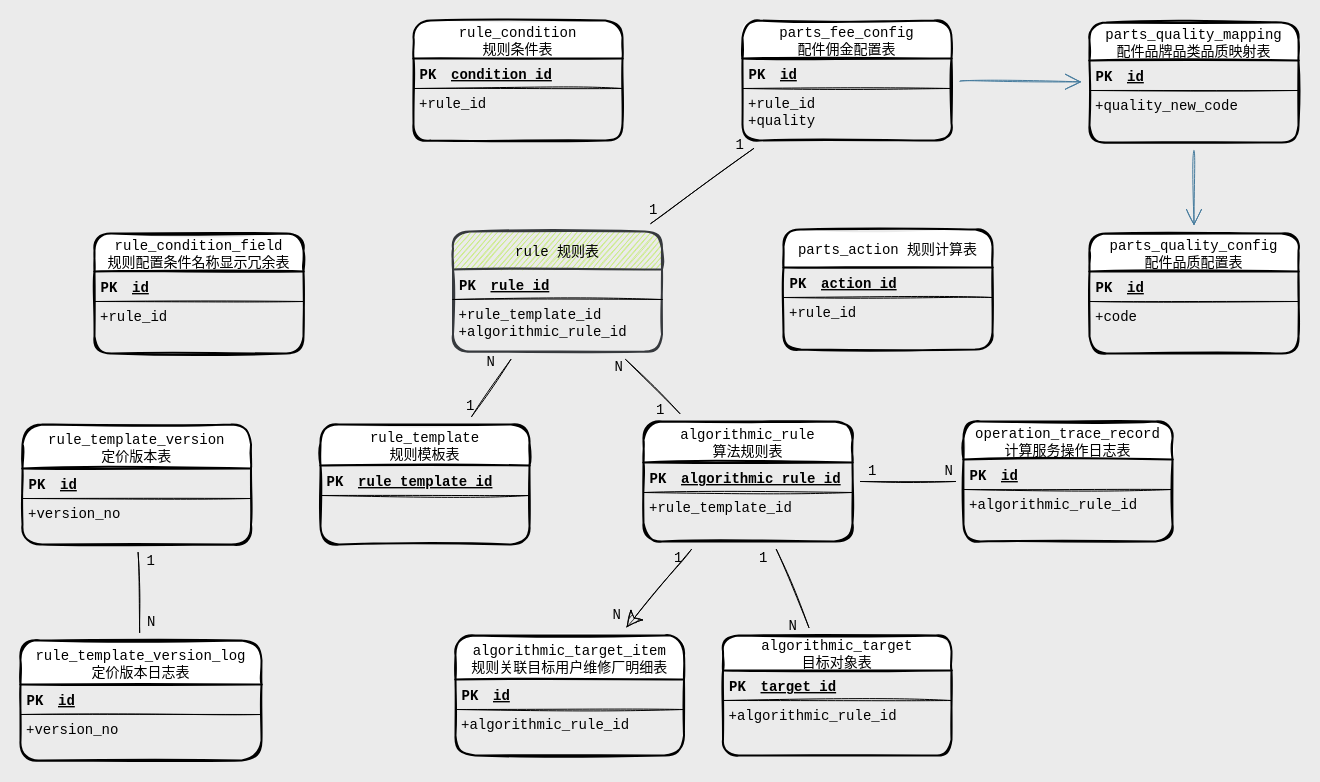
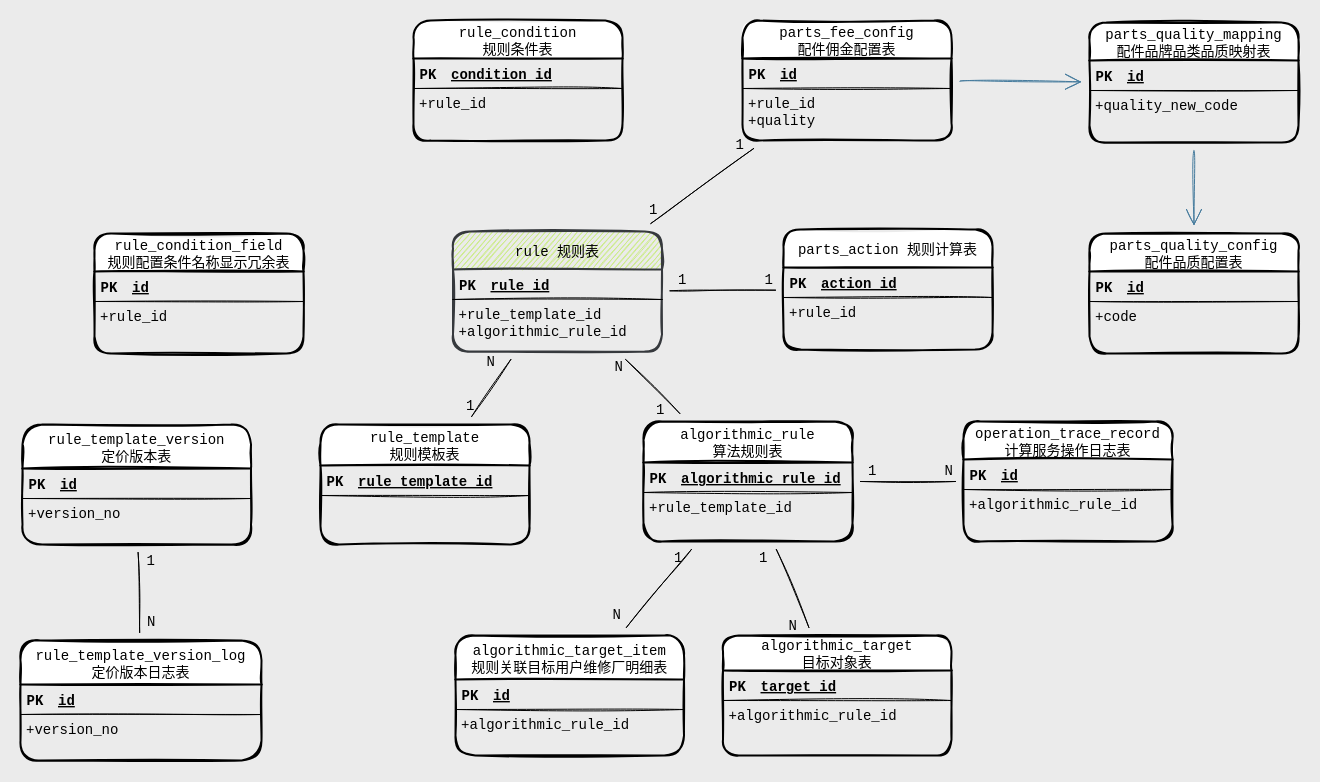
edge "parts_action 规则计算表" -- "rule 规则表": added, labels "1", "1"
edge "algorithmic_rule 算法规则表" -> "algorithmic_target_item 规则关联目标用户维修厂明细表": arrowhead classic -> none
